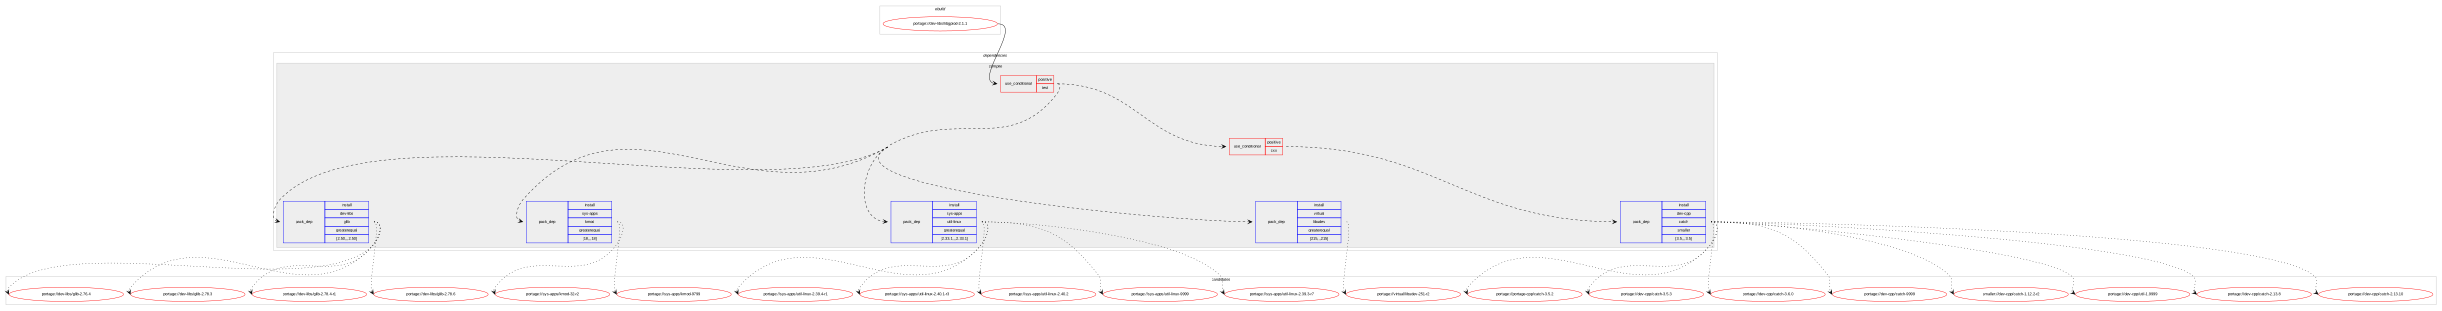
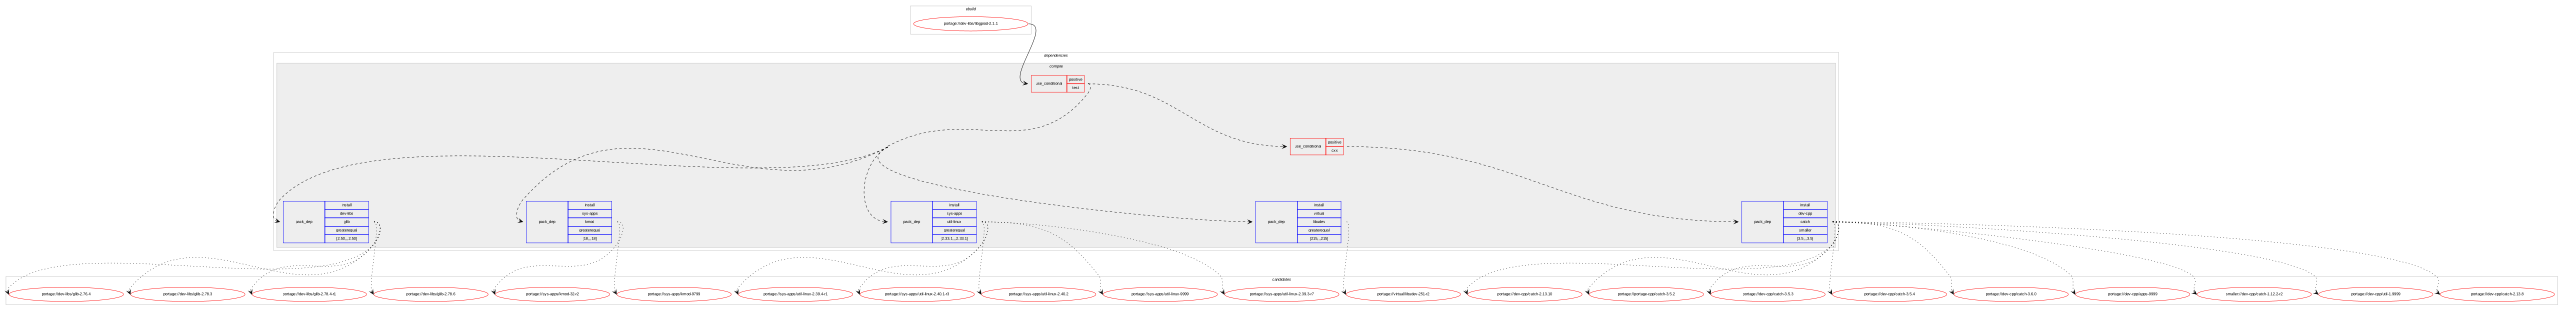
node "portage://dev-cpp/catch-3.5.4": added
node "portage://dev-cpp/catch-9999": label "portage://dev-cpp/catch-9999" -> "portage://dev-cpp/apps-9999"
